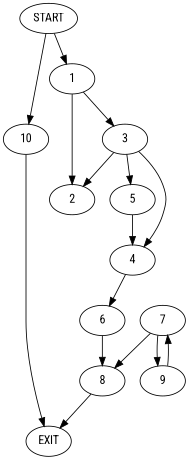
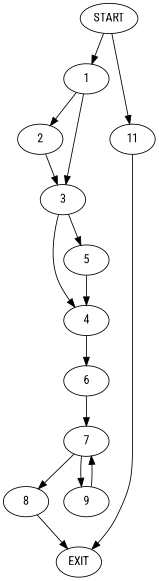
node "10": label "10" -> "11"
edge "3" -> "2": reversed
edge "6" -> "8": now "6" -> "7"
